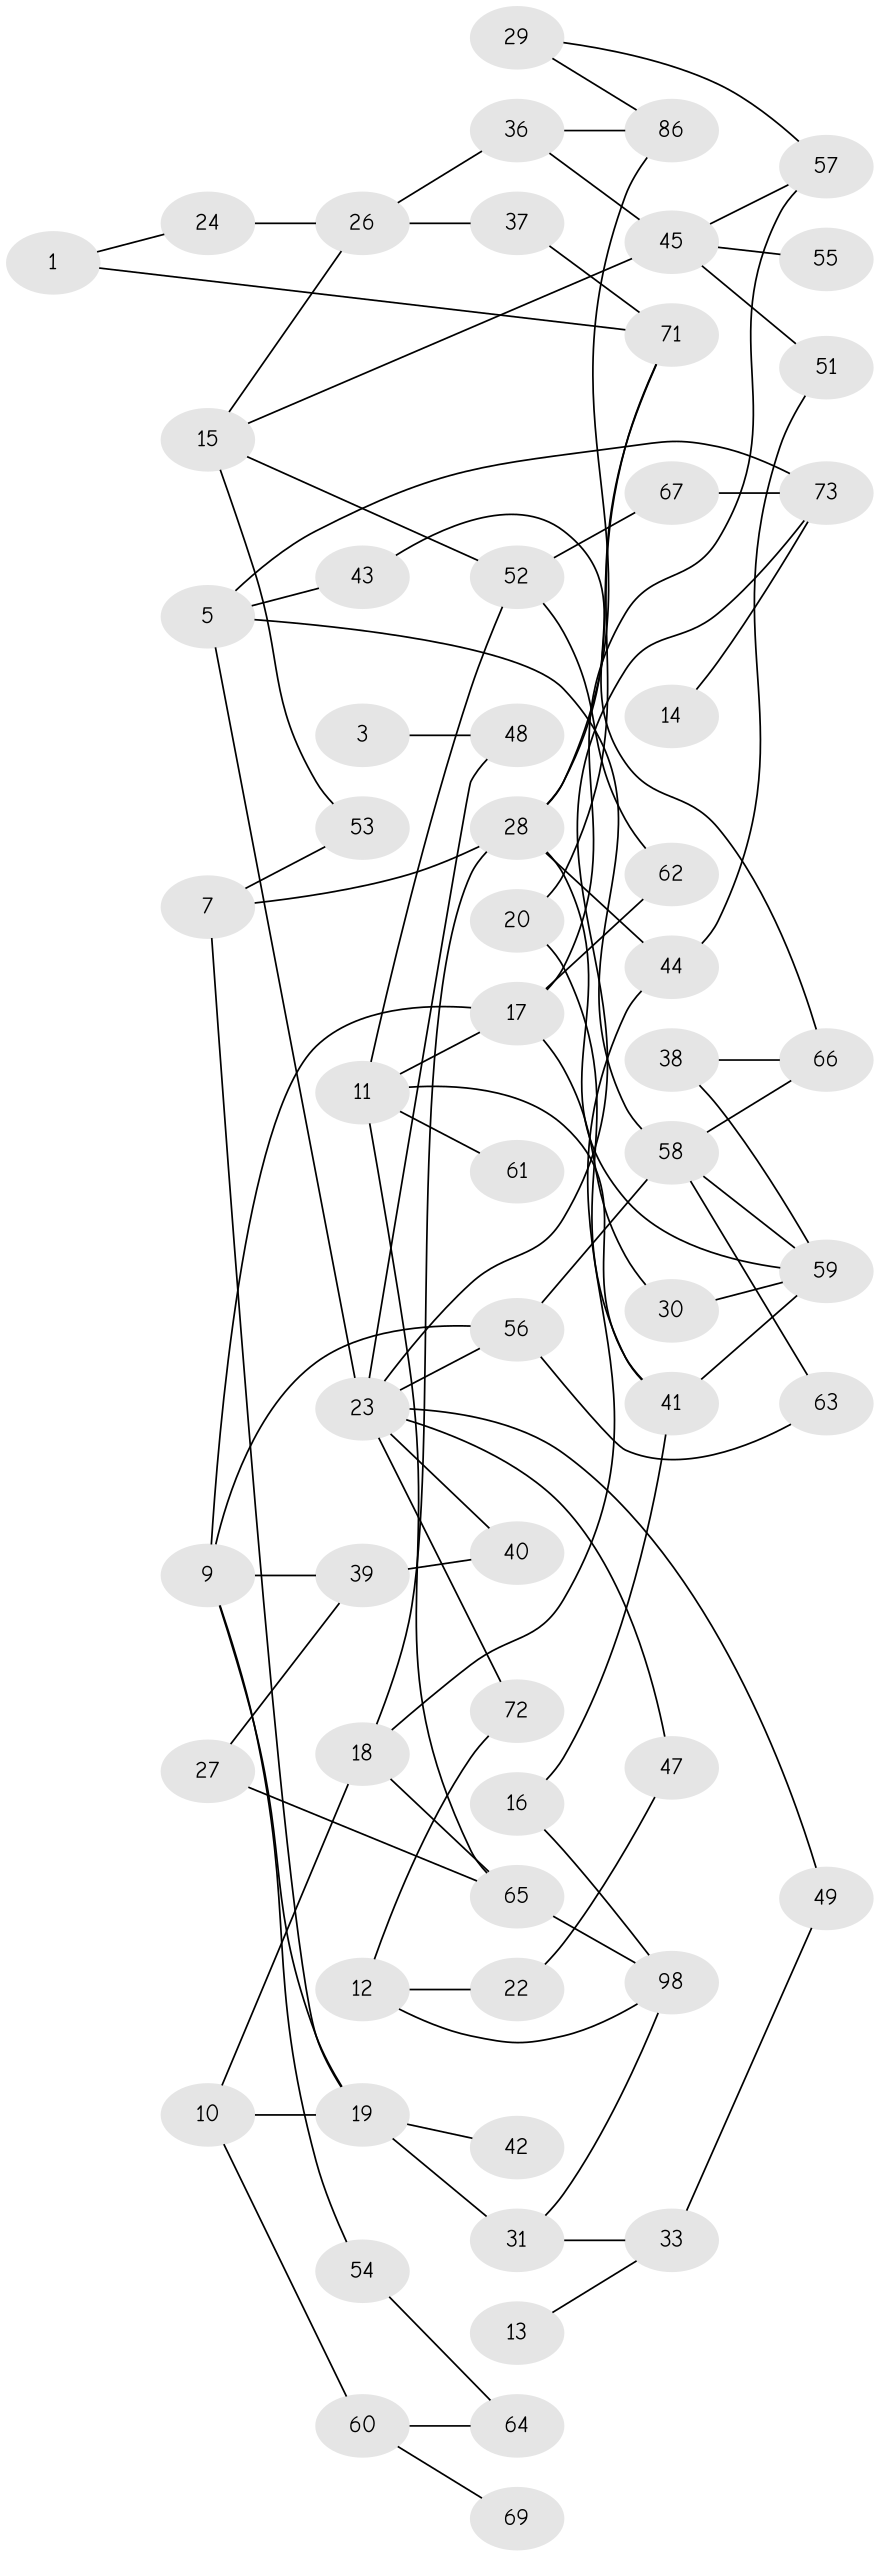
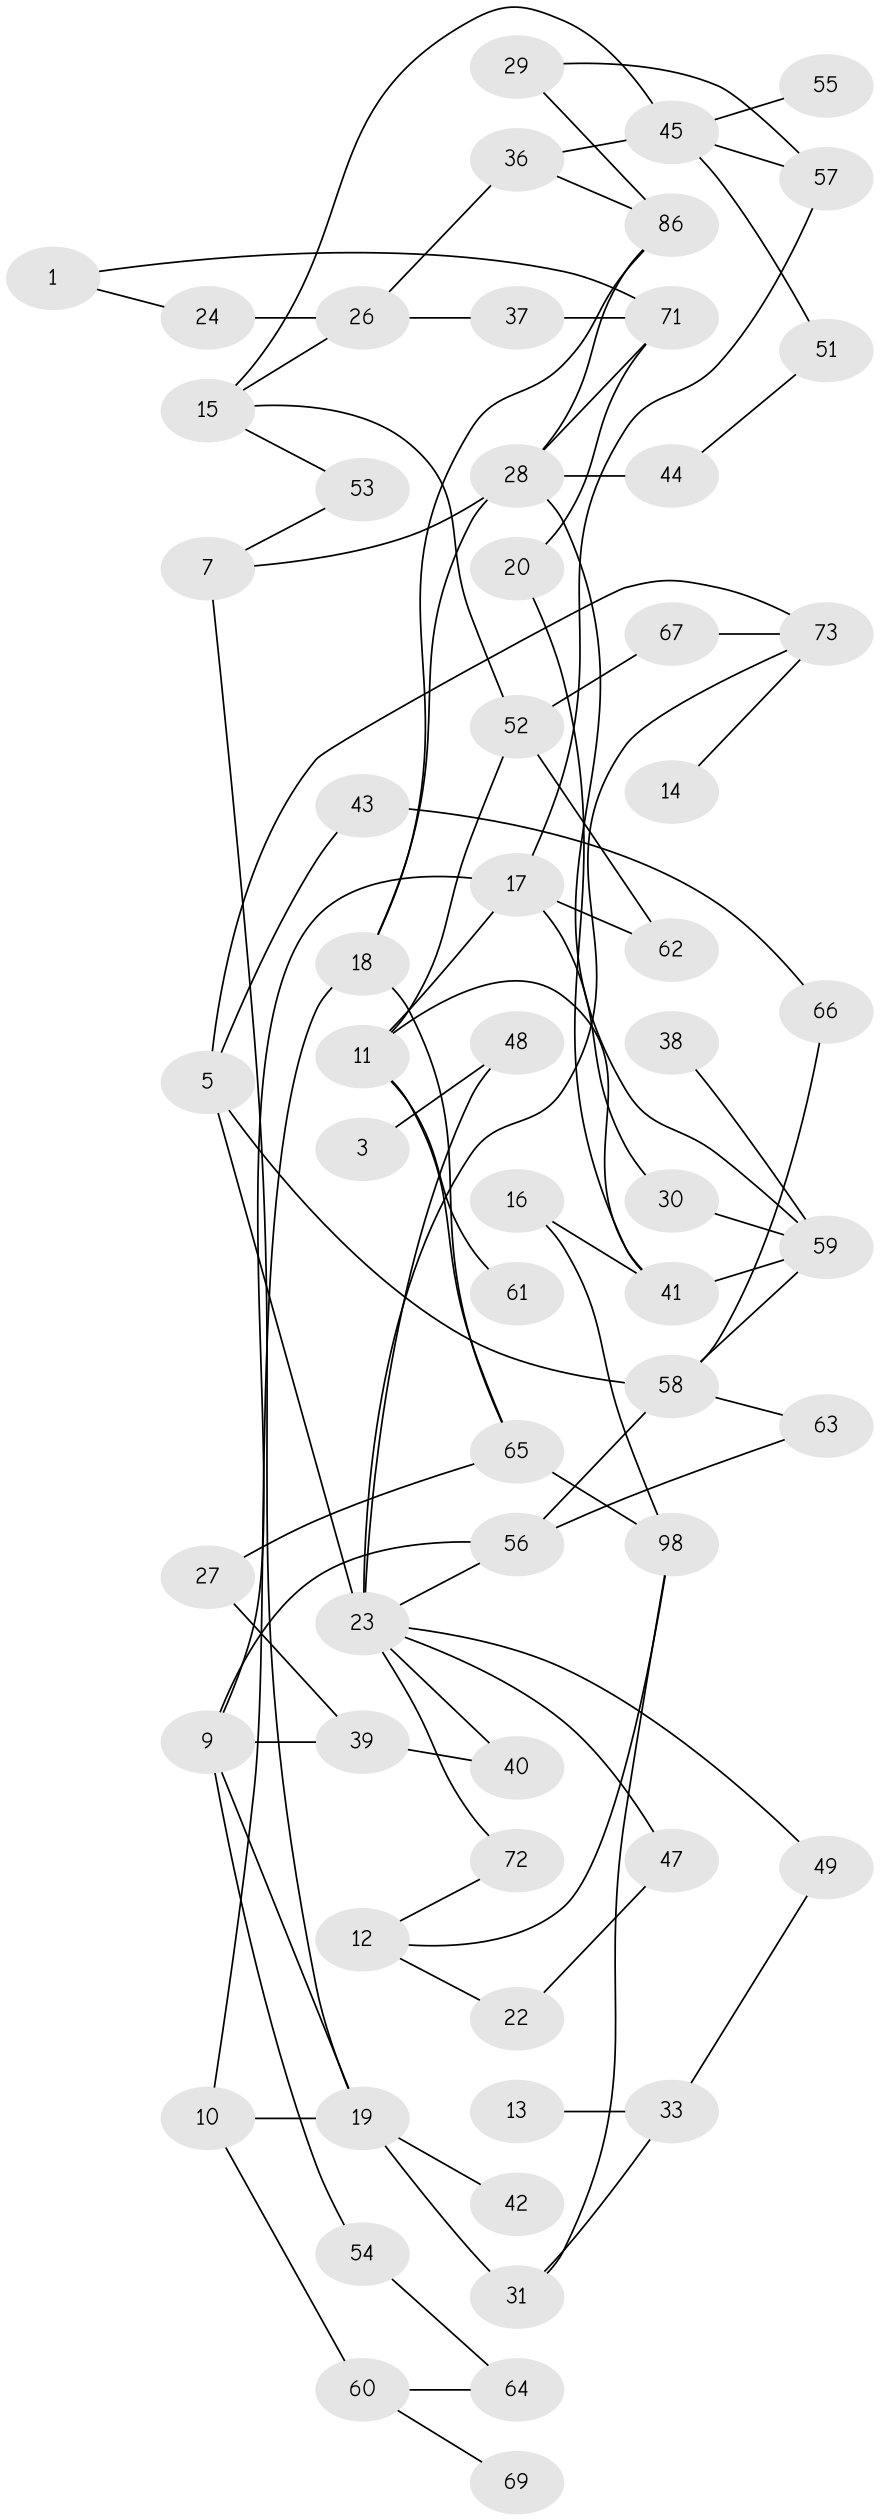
edge "38" -- "66": removed
edge "44" -- "18": now "86" -- "18"
